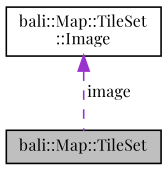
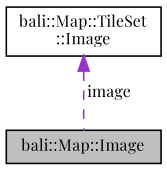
node "bali::Map::TileSet": label "bali::Map::TileSet" -> "bali::Map::Image"
